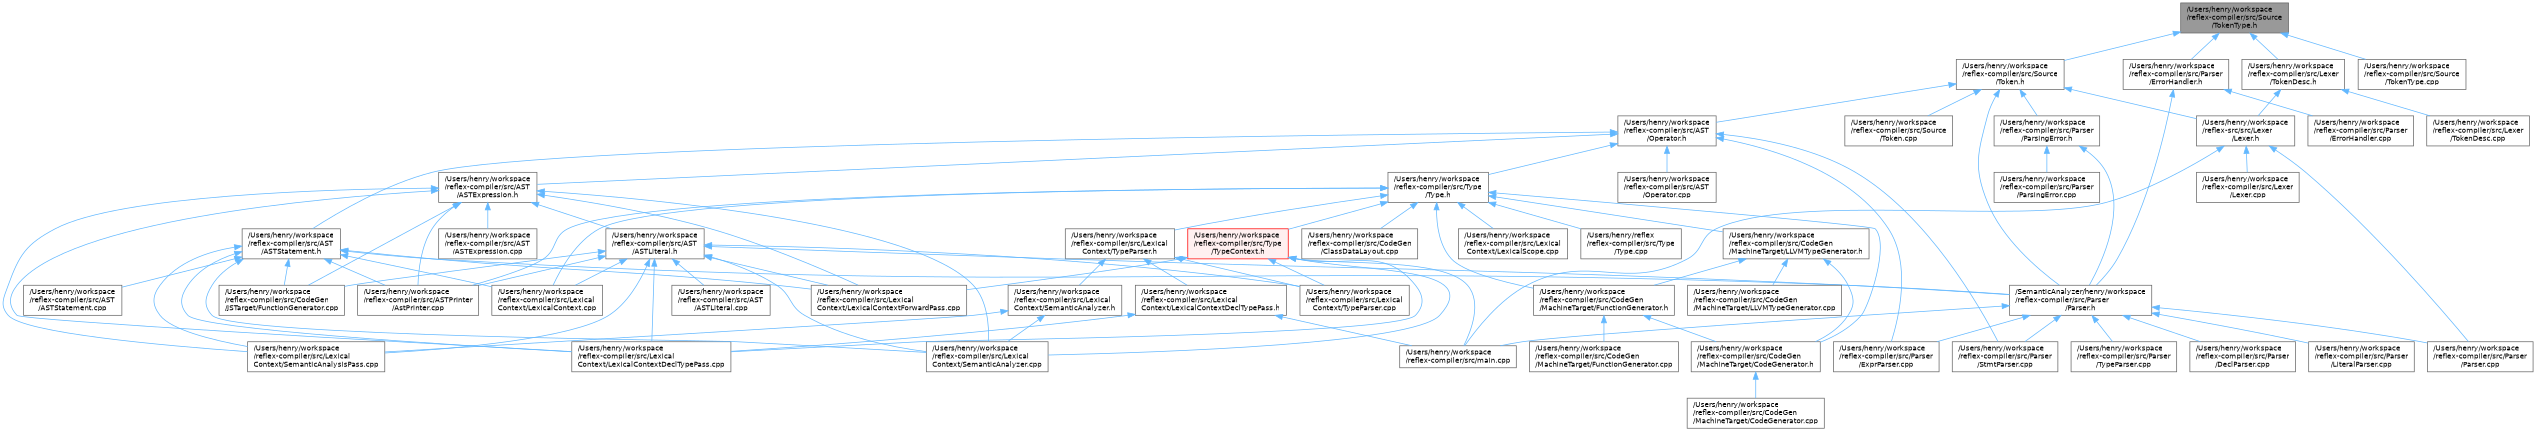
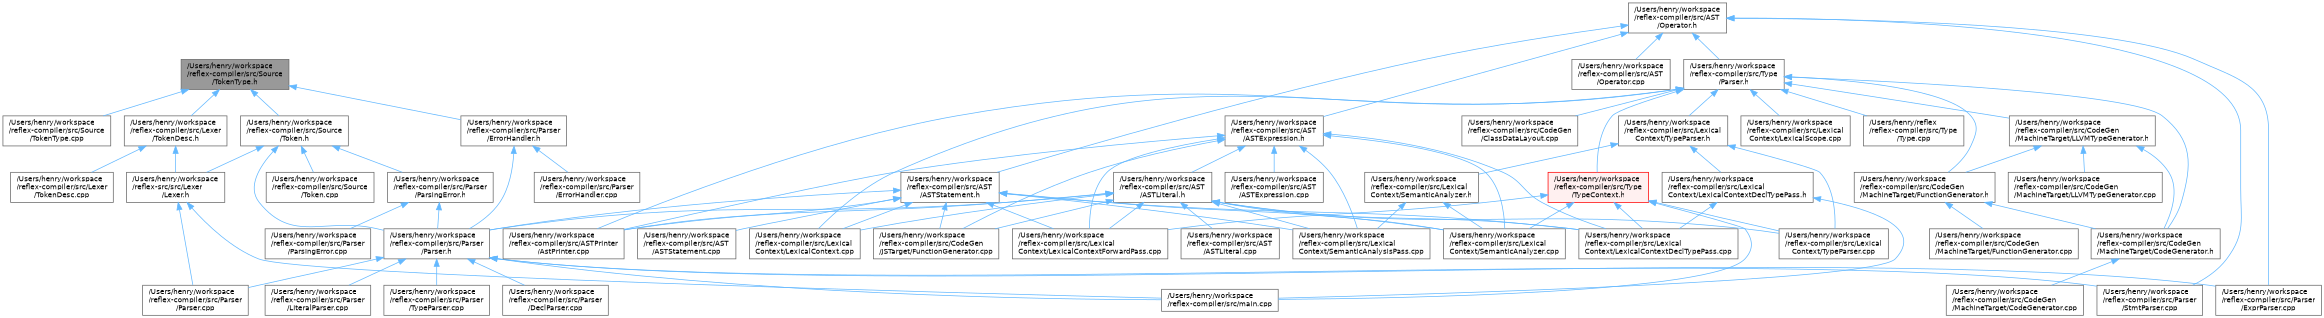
edge "/Users/henry/workspace /reflex-compiler/src/AST /Operator.h" -> "/Users/henry/workspace /reflex-compiler/src/Source /Token.h": removed
node "/Users/henry/workspace /reflex-compiler/src/Type /Type.h": label "/Users/henry/workspace /reflex-compiler/src/Type /Type.h" -> "/Users/henry/workspace /reflex-compiler/src/Type /Parser.h"
node "/Users/henry/workspace /reflex-compiler/src/Lexer /Lexer.cpp": removed
node "/SemanticAnalyzer/henry/workspace /reflex-compiler/src/Parser /Parser.h": label "/SemanticAnalyzer/henry/workspace /reflex-compiler/src/Parser /Parser.h" -> "/Users/henry/workspace /reflex-compiler/src/Parser /Parser.h"
